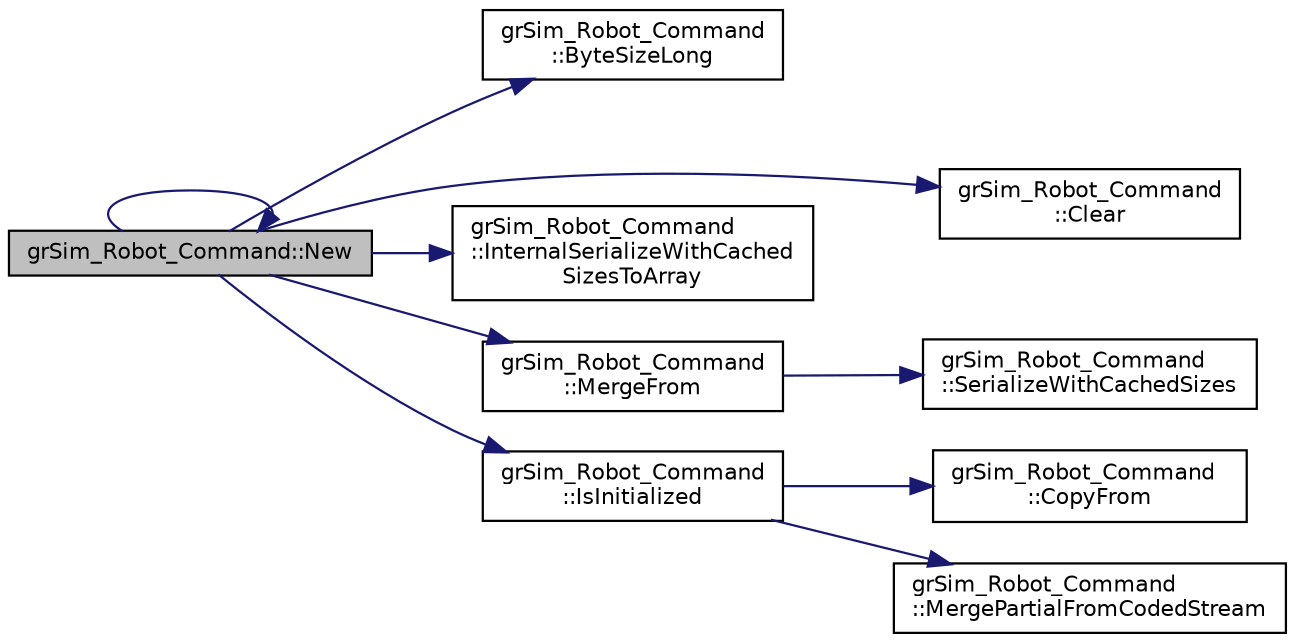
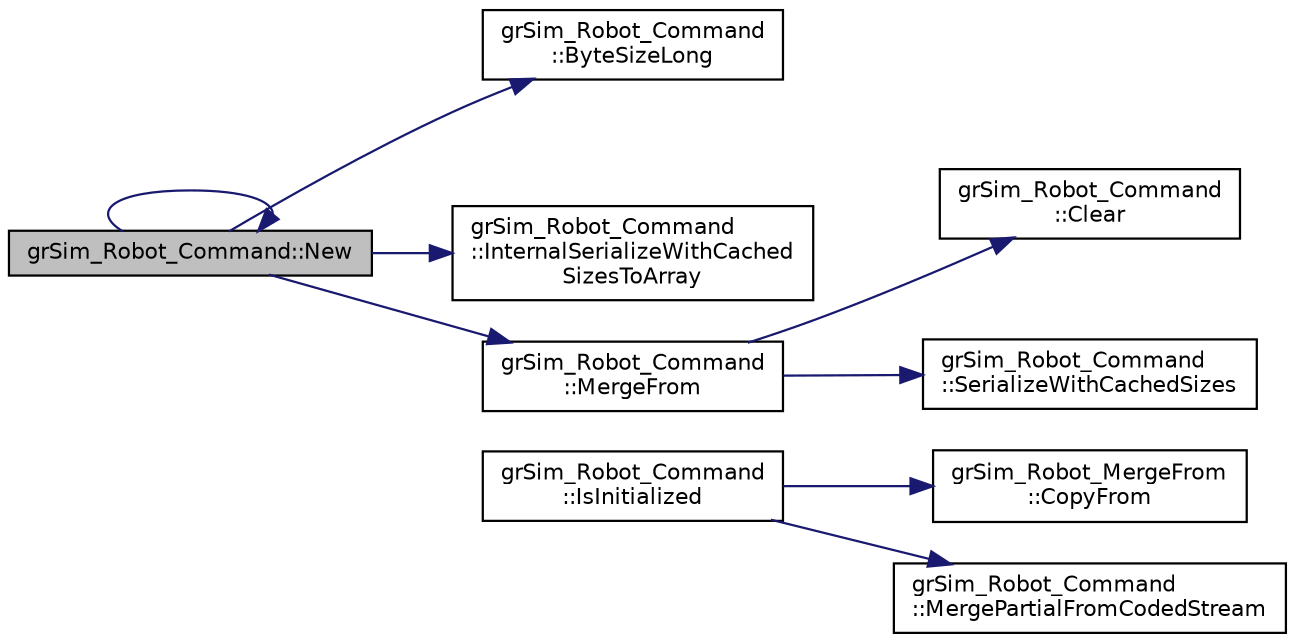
edge "grSim_Robot_Command::New" -> "grSim_Robot_Command ::Clear": now "grSim_Robot_Command ::MergeFrom" -> "grSim_Robot_Command ::Clear"
edge "grSim_Robot_Command::New" -> "grSim_Robot_Command ::IsInitialized": removed
node "grSim_Robot_Command ::CopyFrom": label "grSim_Robot_Command ::CopyFrom" -> "grSim_Robot_MergeFrom ::CopyFrom"
